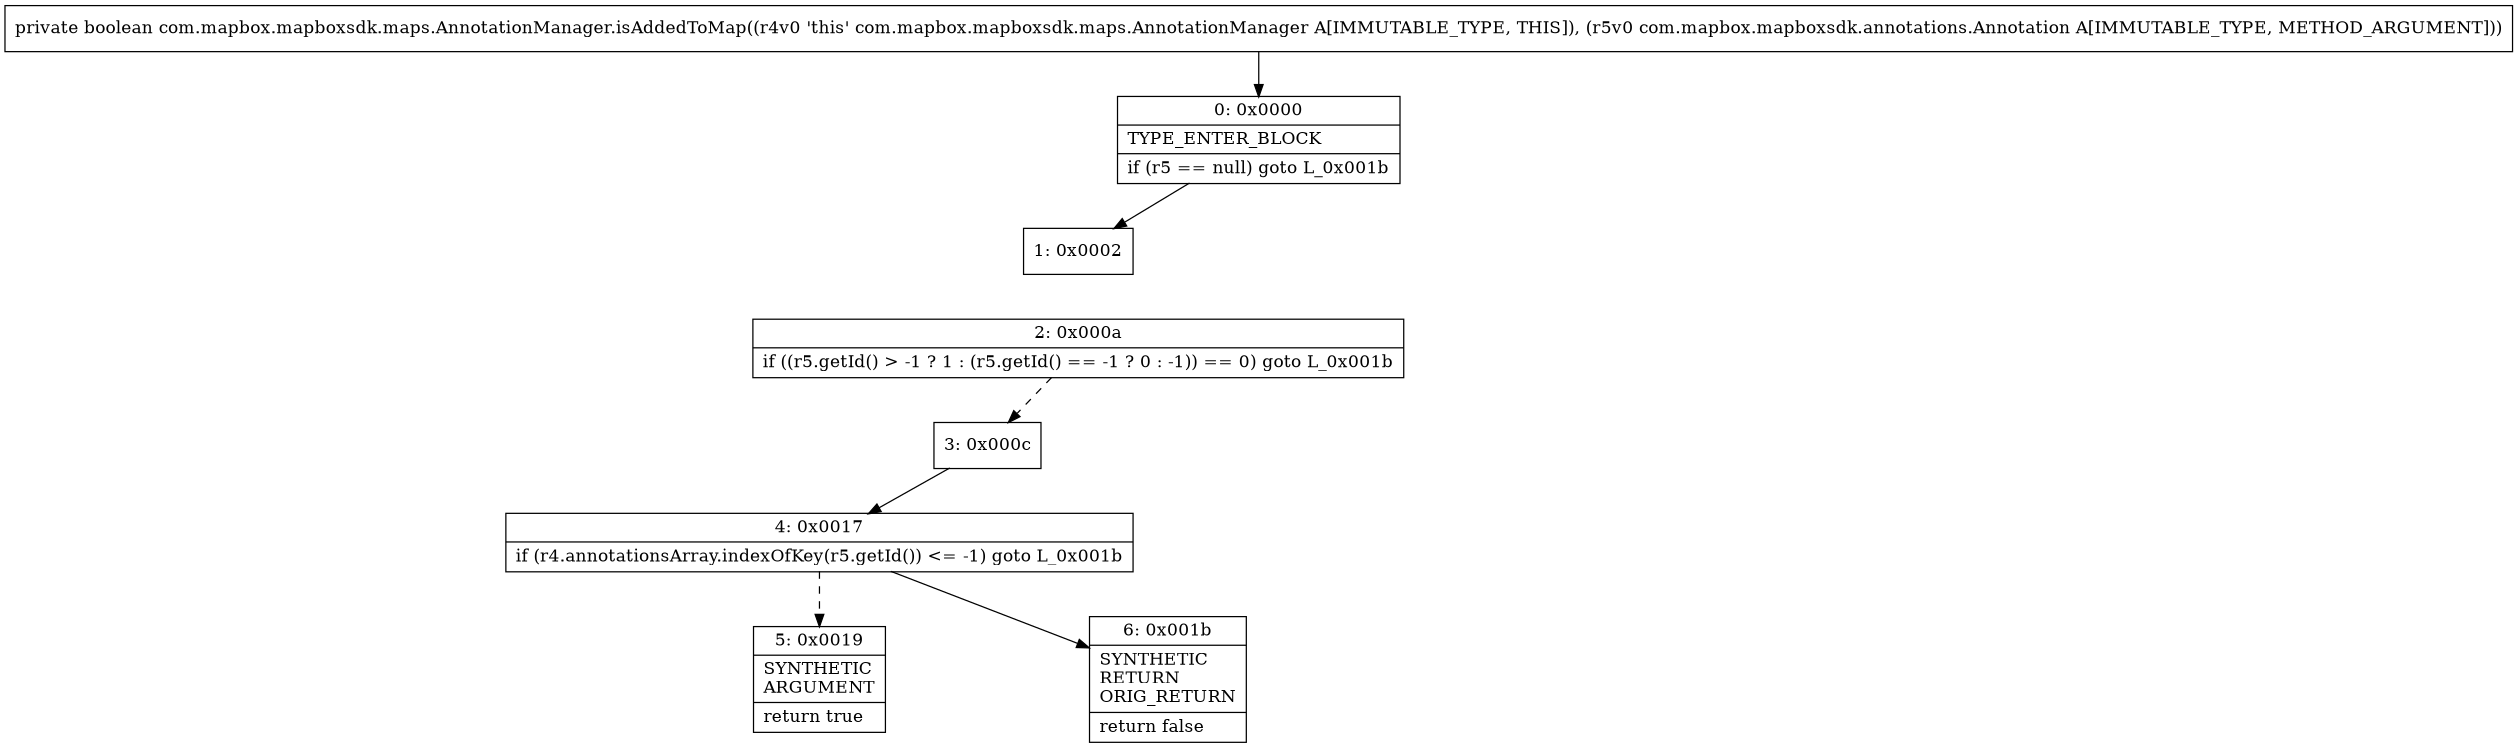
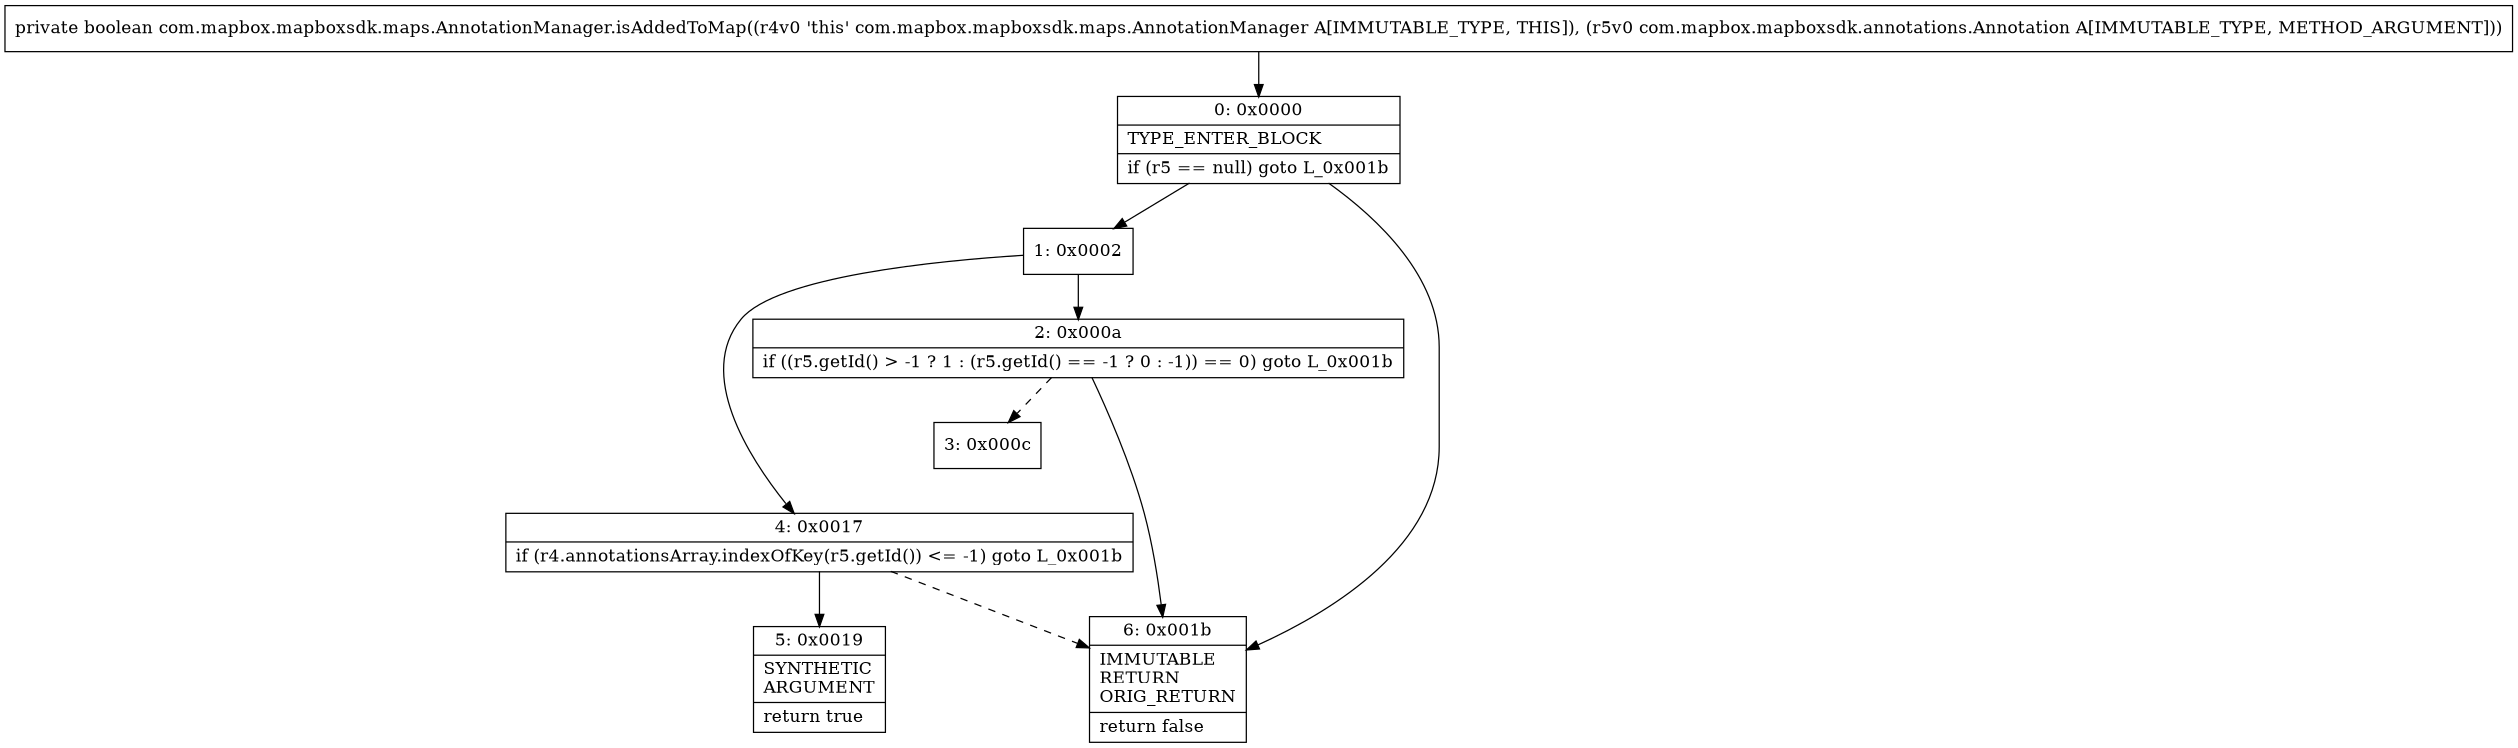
edge "1: 0x0002" -> "2: 0x000a": added
edge "0: 0x0000" -> "6: 0x001b": added
edge "3: 0x000c" -> "4: 0x0017": now "1: 0x0002" -> "4: 0x0017"
edge "2: 0x000a" -> "6: 0x001b": added
edge "4: 0x0017" -> "5: 0x0019": style dashed -> solid
edge "4: 0x0017" -> "6: 0x001b": style solid -> dashed
node "6: 0x001b": text "SYNTHETIC" -> "IMMUTABLE"
